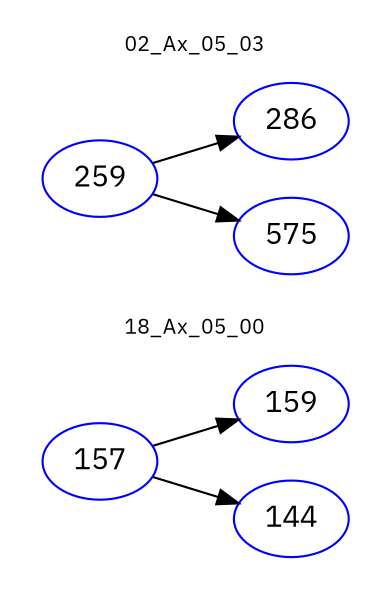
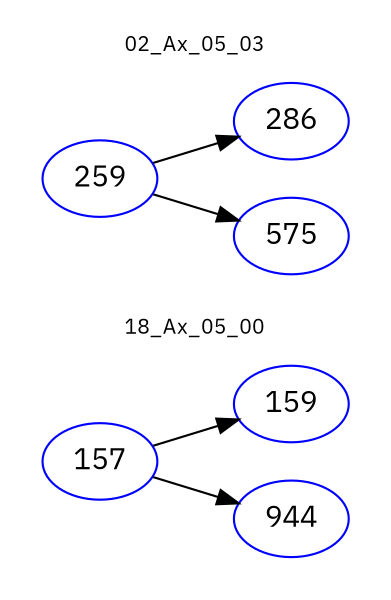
node "144": label "144" -> "944"
